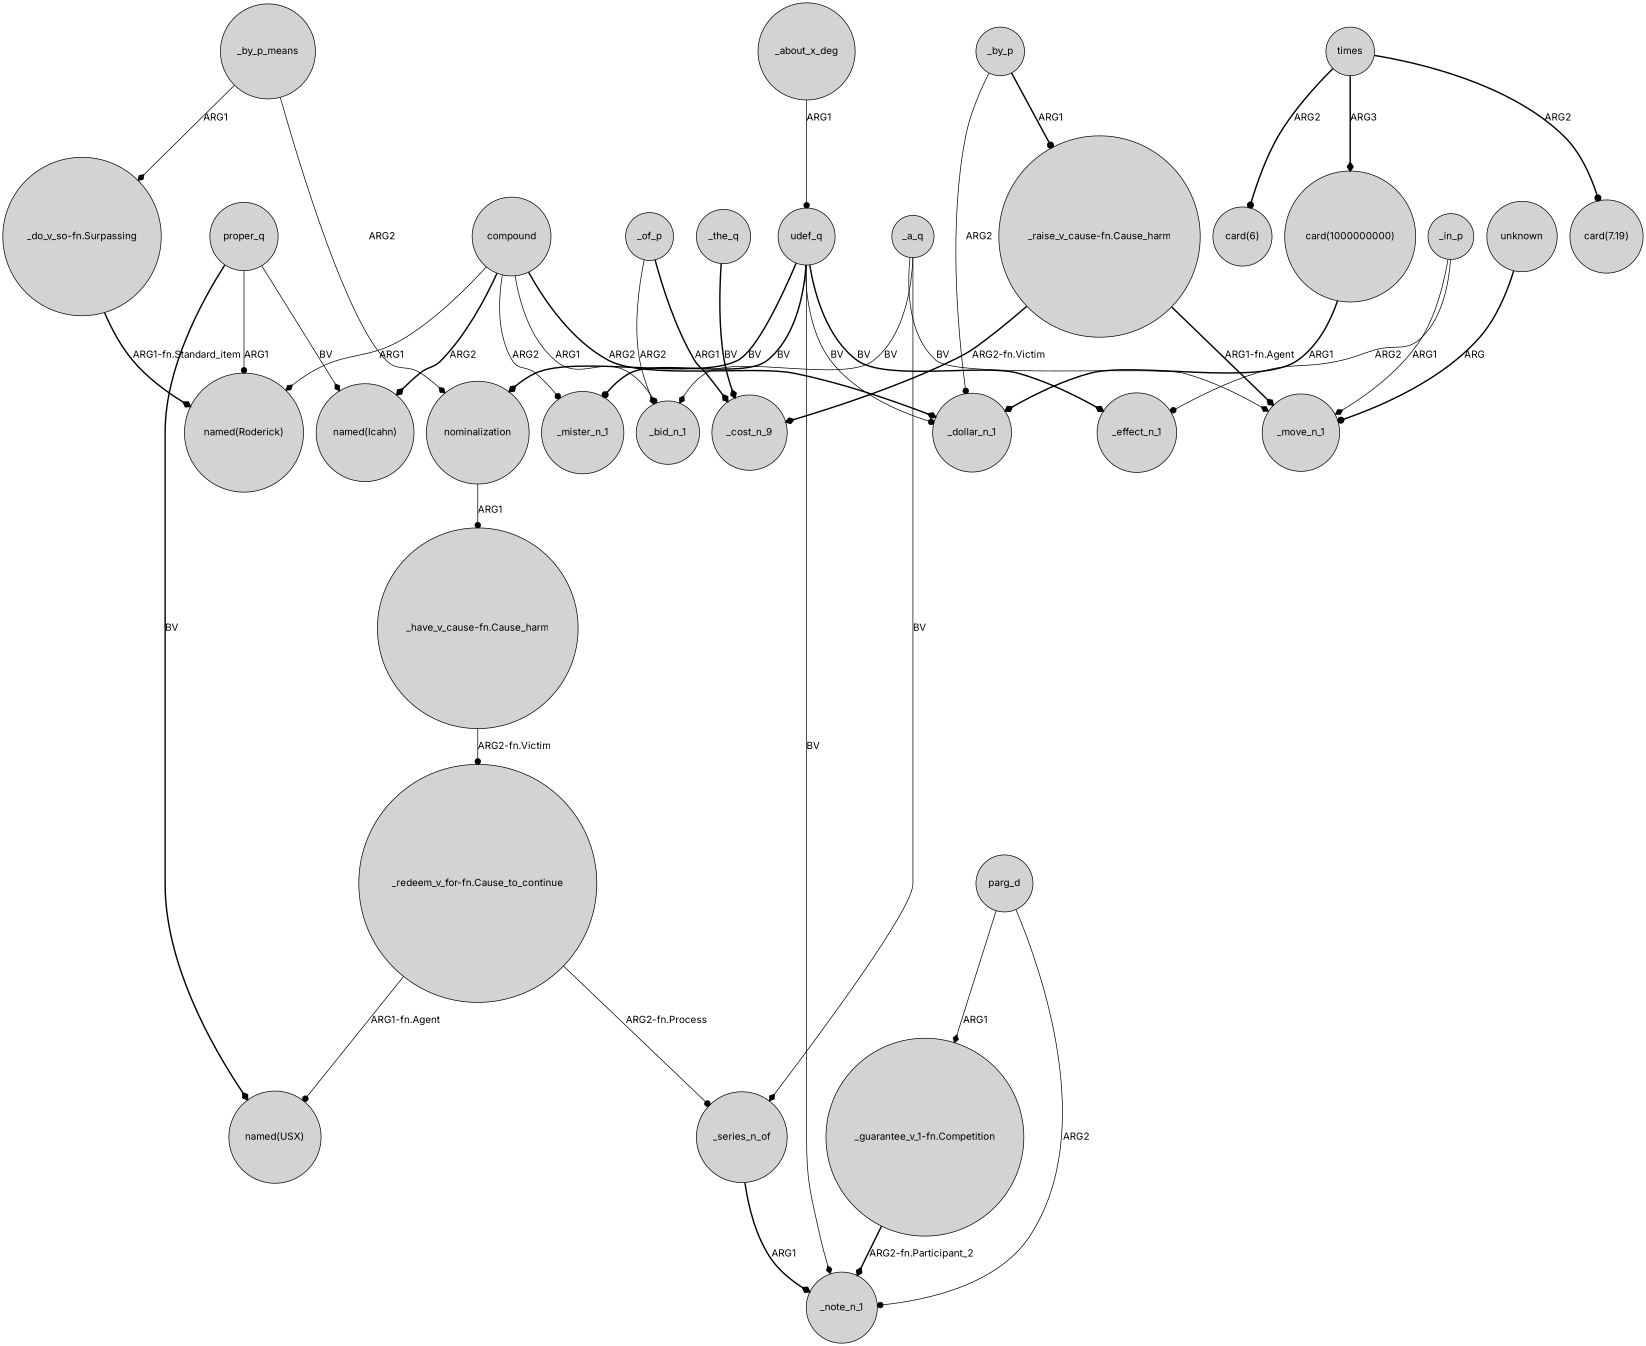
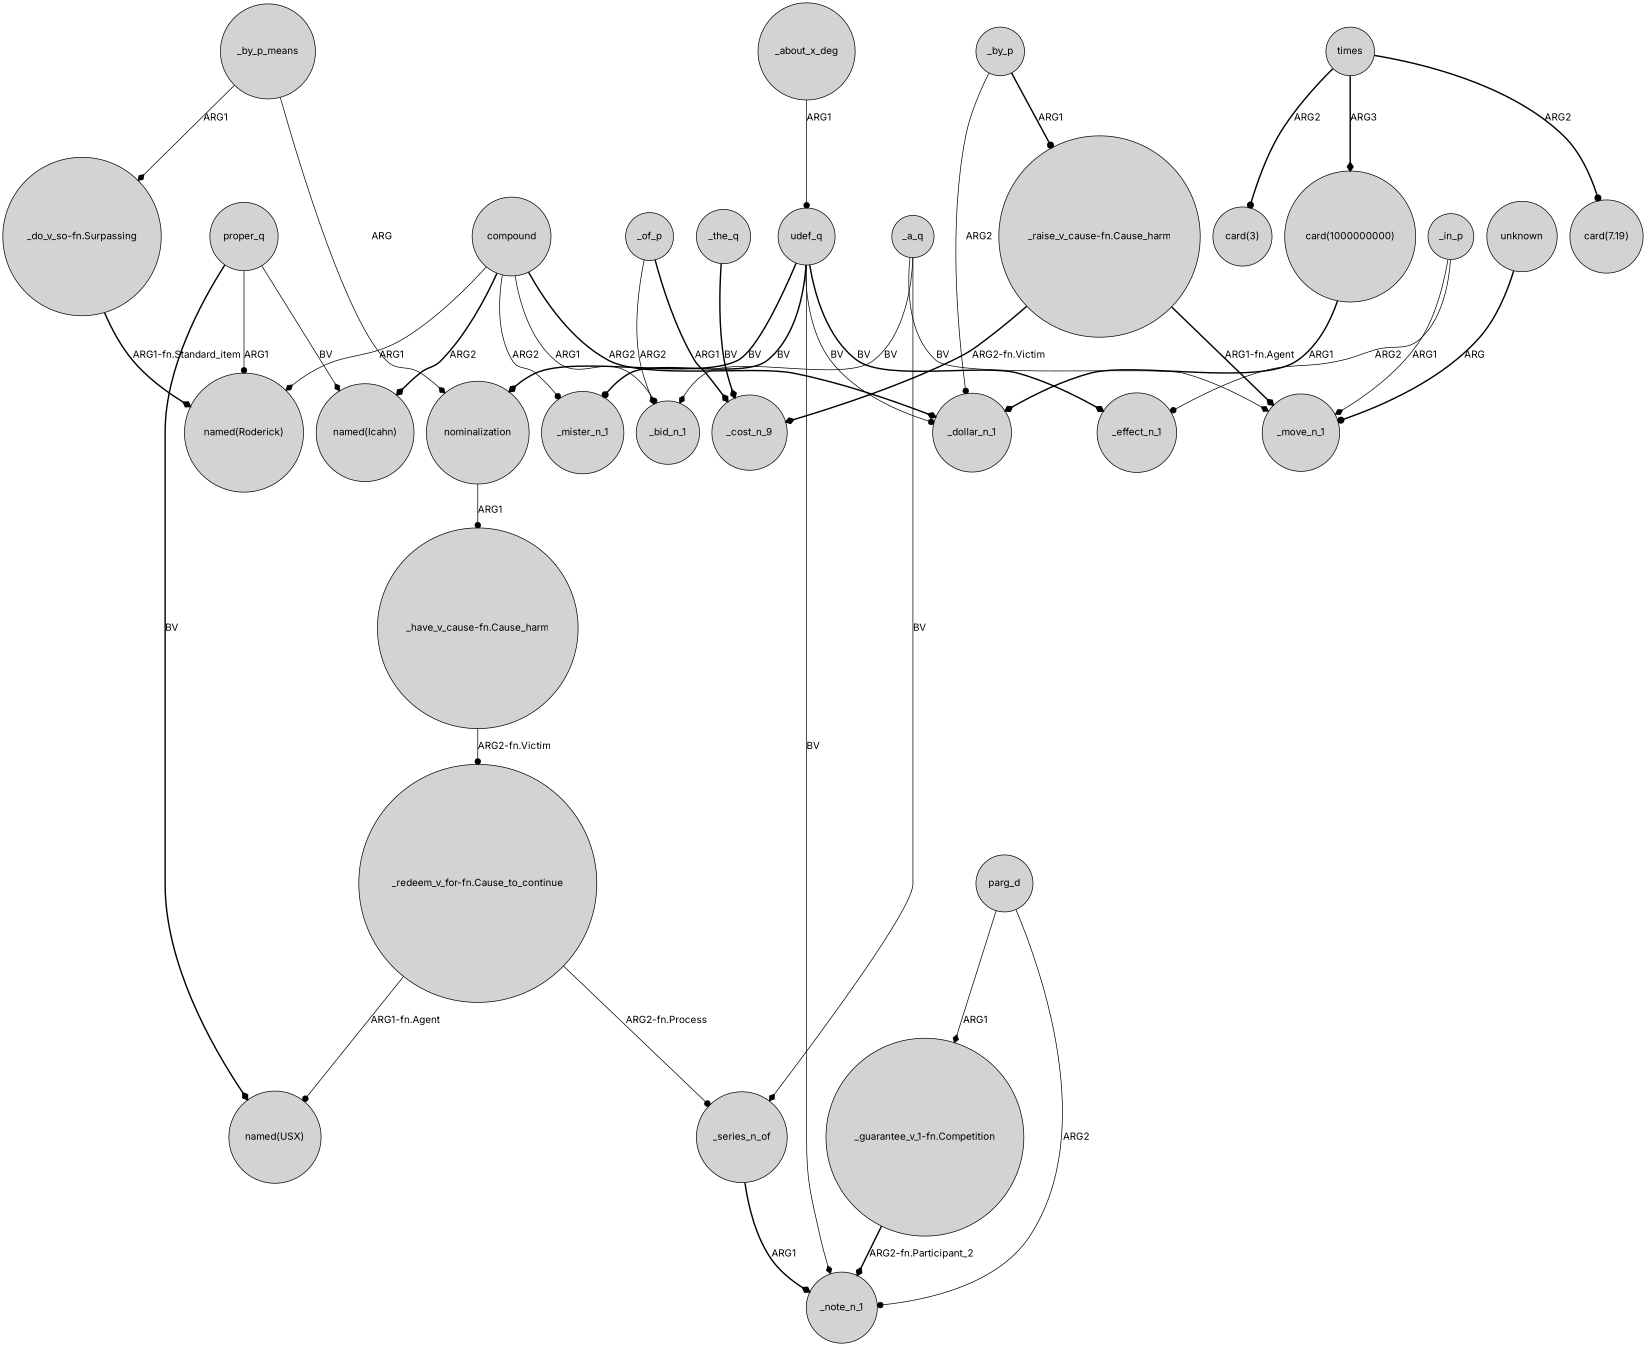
edge "_by_p_means" -> "nominalization": label "ARG2" -> "ARG"
node "card(6)": label "card(6)" -> "card(3)"
